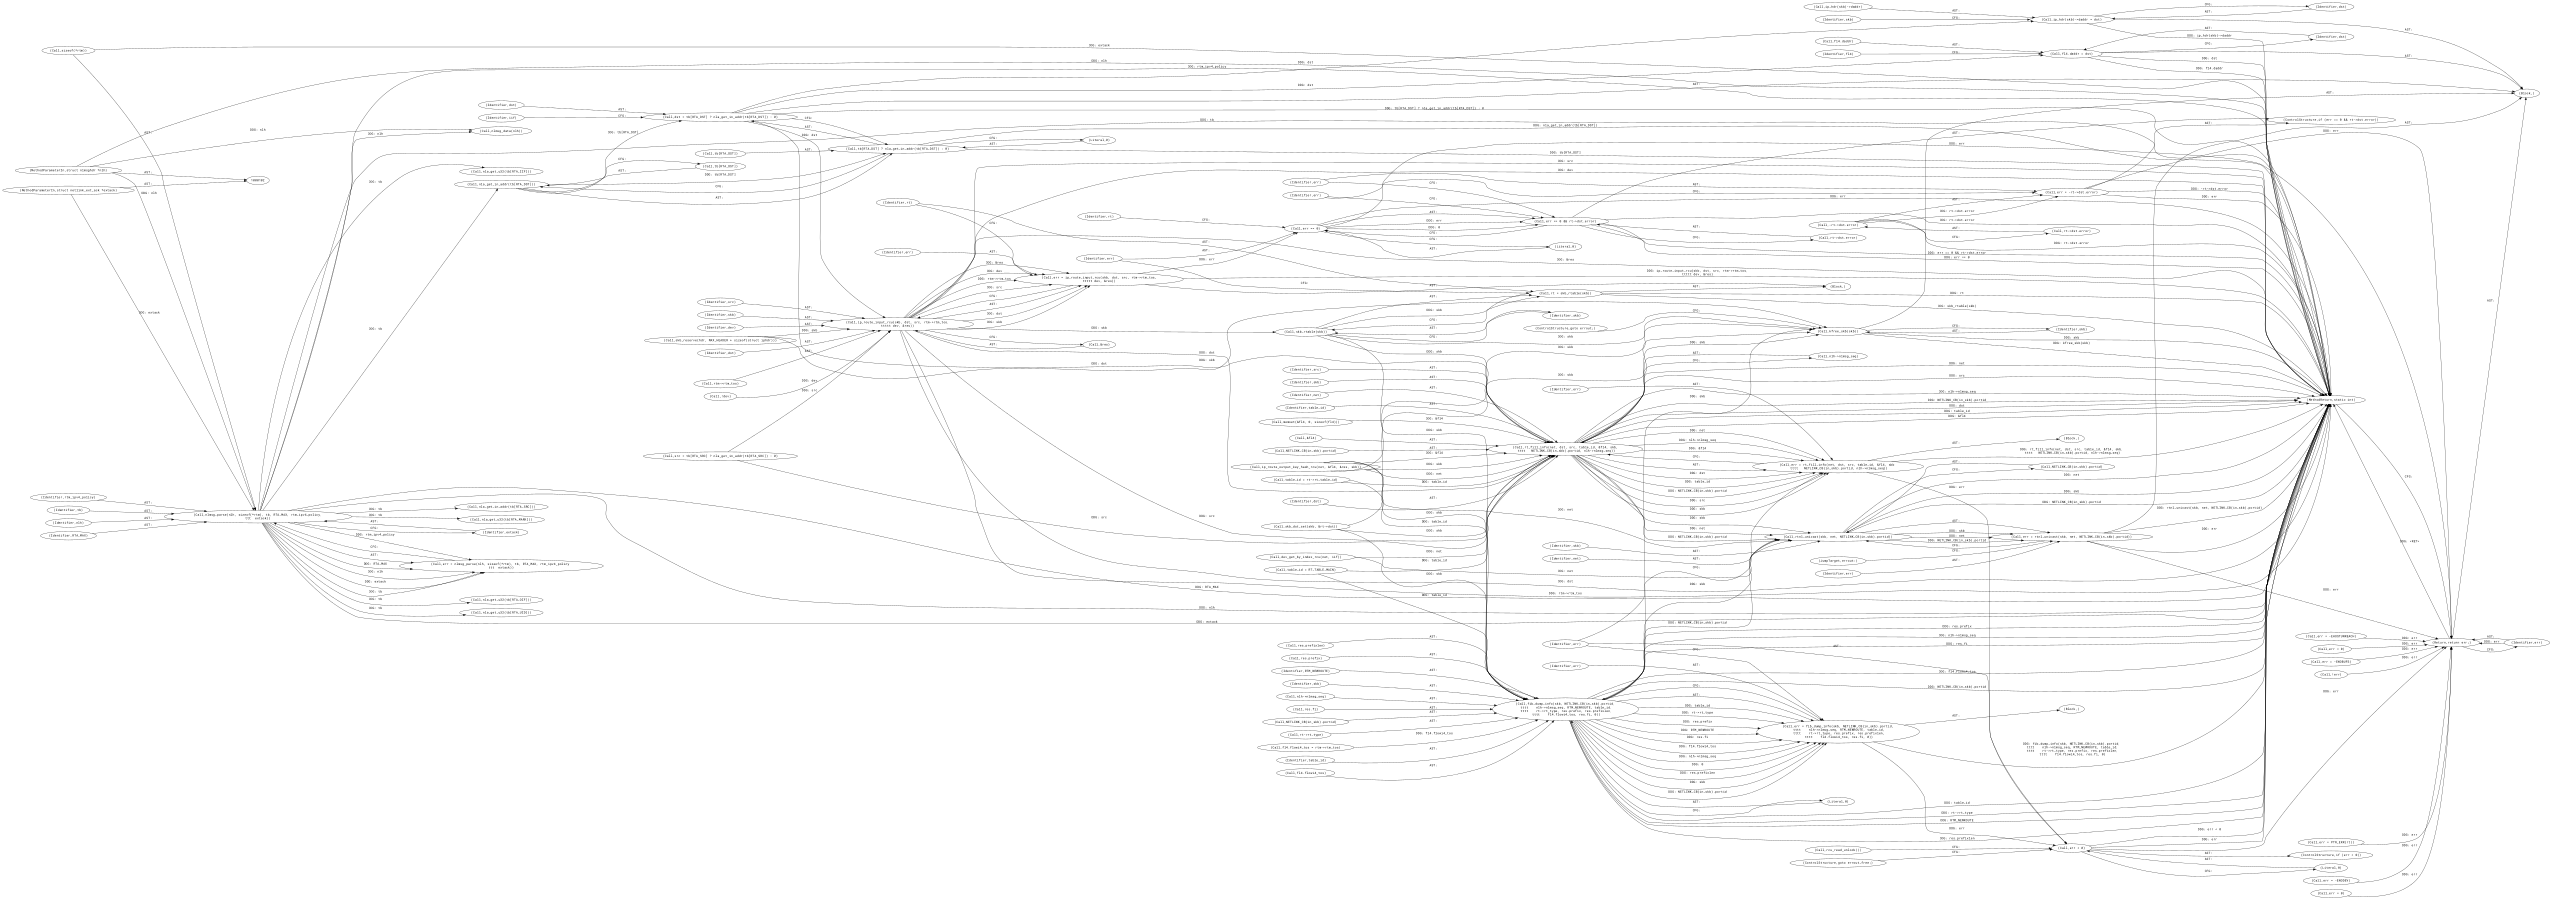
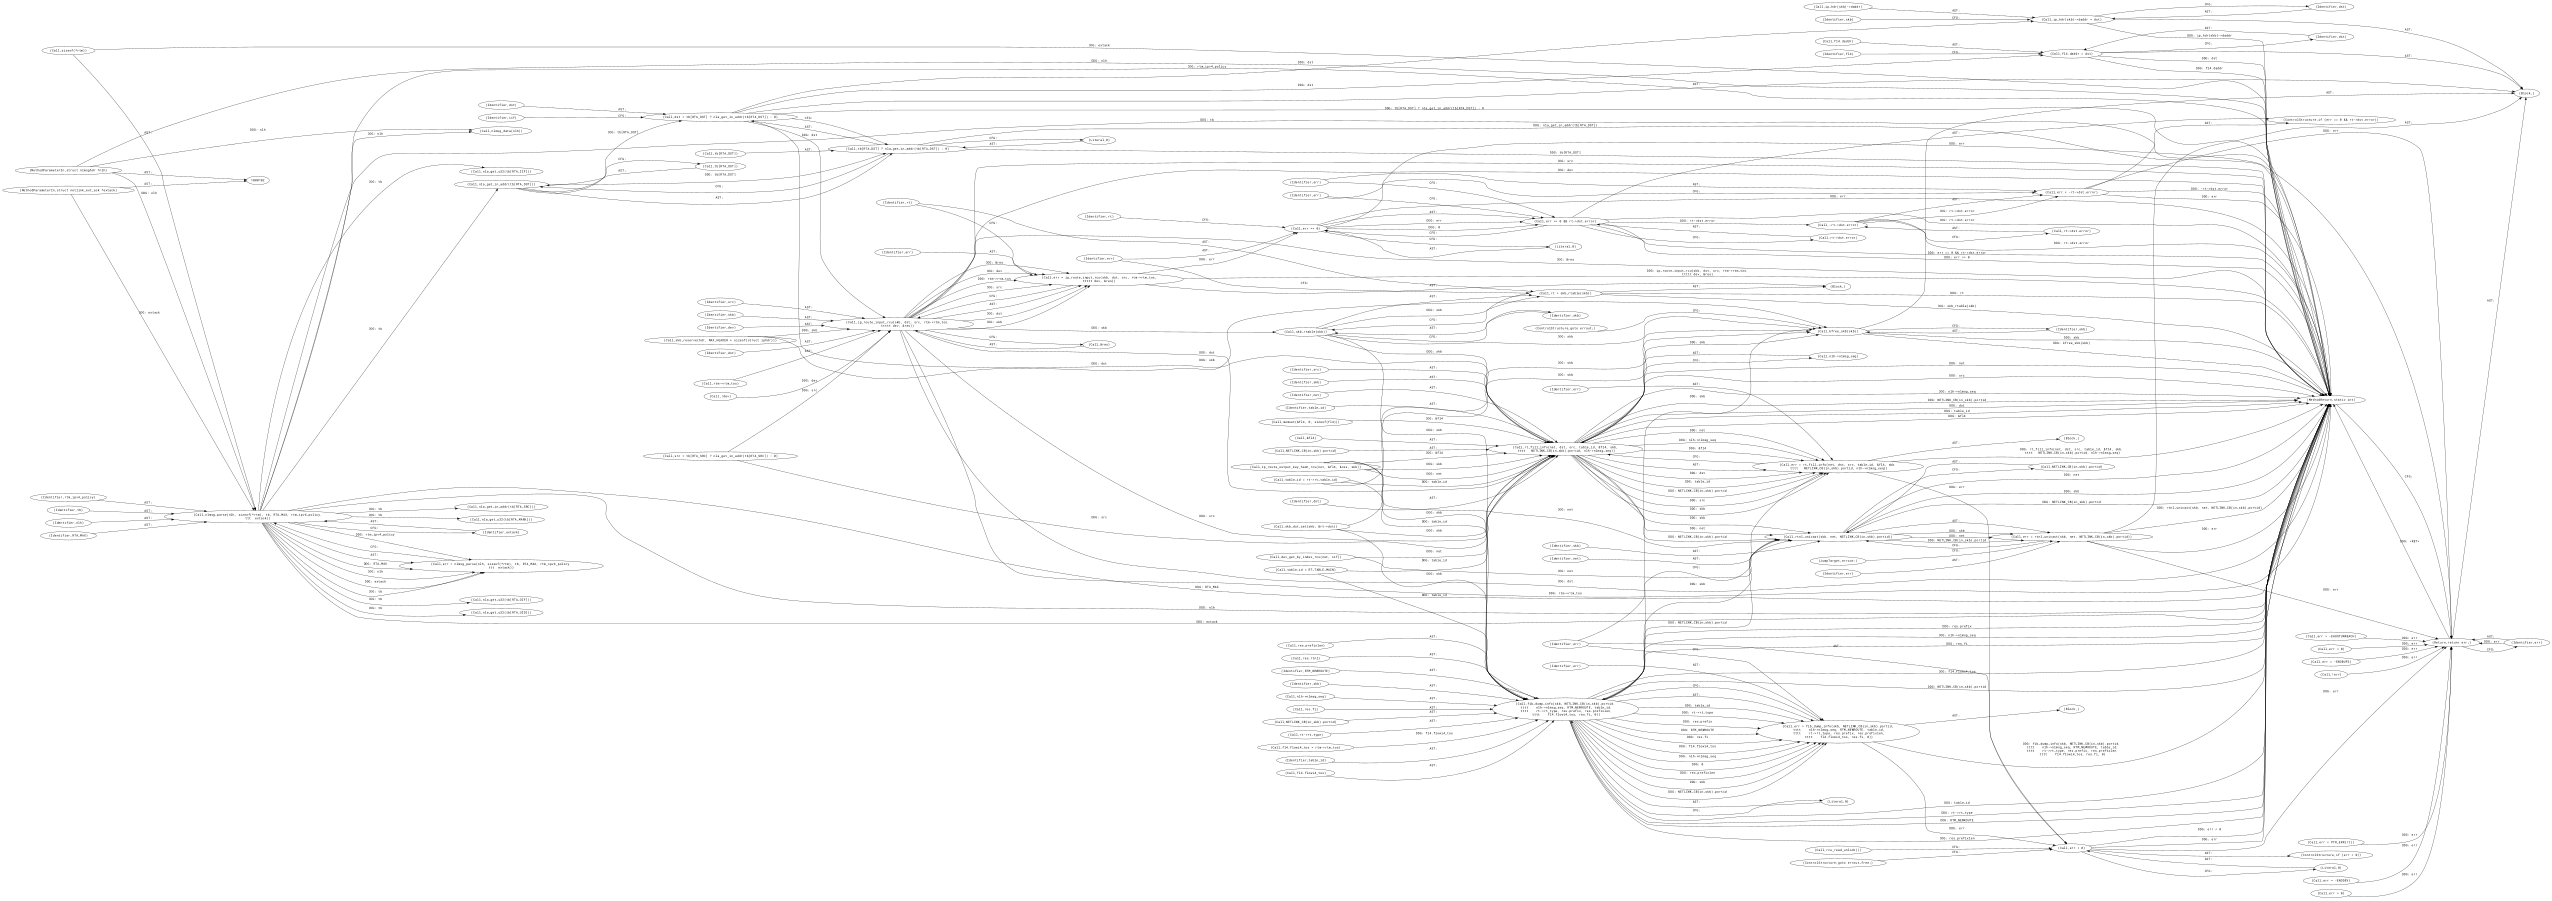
edge "(Call,err == 0 && rt->dst.error)" -> "(Call,-rt->dst.error)": added, label "DDG: rt->dst.error"
edge "(Call,ip_route_output_key_hash_rcu(net, &fl4, &res, skb))" -> "(Call,kfree_skb(skb))": now "(Call,table_id = rt->rt_table_id)" -> "(Call,kfree_skb(skb))"
node "(Call,res.prefix)": label "(Call,res.prefix)" -> "(Call,res.rtnl)"
